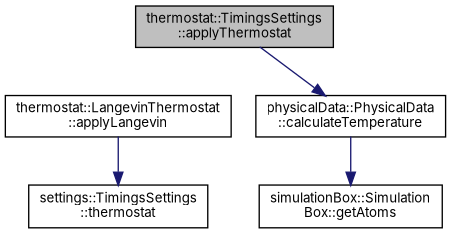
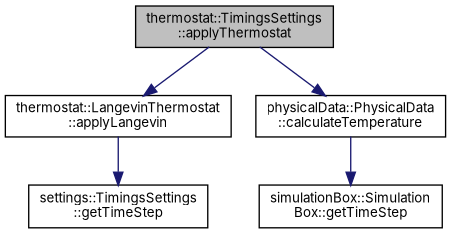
edge "thermostat::TimingsSettings ::applyThermostat" -> "thermostat::LangevinThermostat ::applyLangevin": added
node "settings::TimingsSettings ::thermostat": label "settings::TimingsSettings ::thermostat" -> "settings::TimingsSettings ::getTimeStep"
node "simulationBox::Simulation Box::getAtoms": label "simulationBox::Simulation Box::getAtoms" -> "simulationBox::Simulation Box::getTimeStep"
